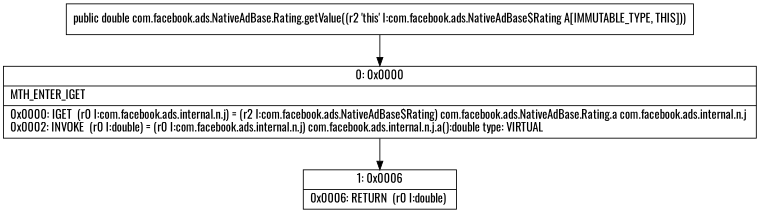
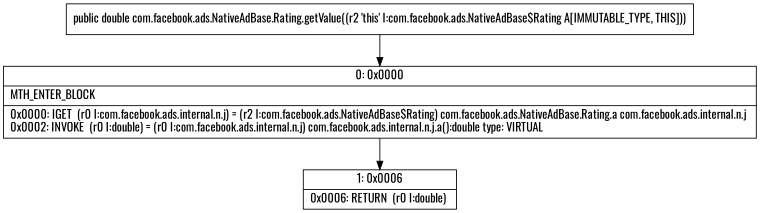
node "0: 0x0000": text "MTH_ENTER_IGET" -> "MTH_ENTER_BLOCK"
